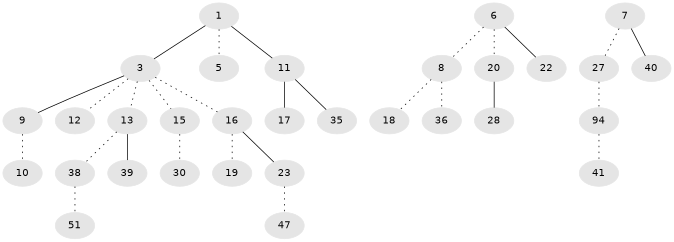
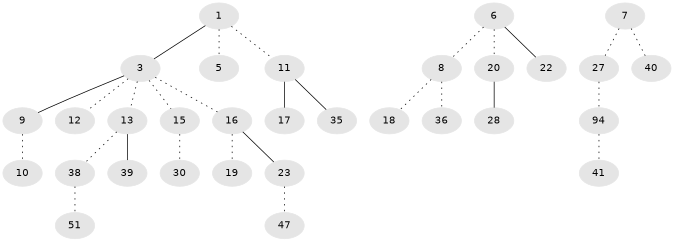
edge "1" -- "11": style solid -> dotted
edge "7" -- "40": style solid -> dotted
